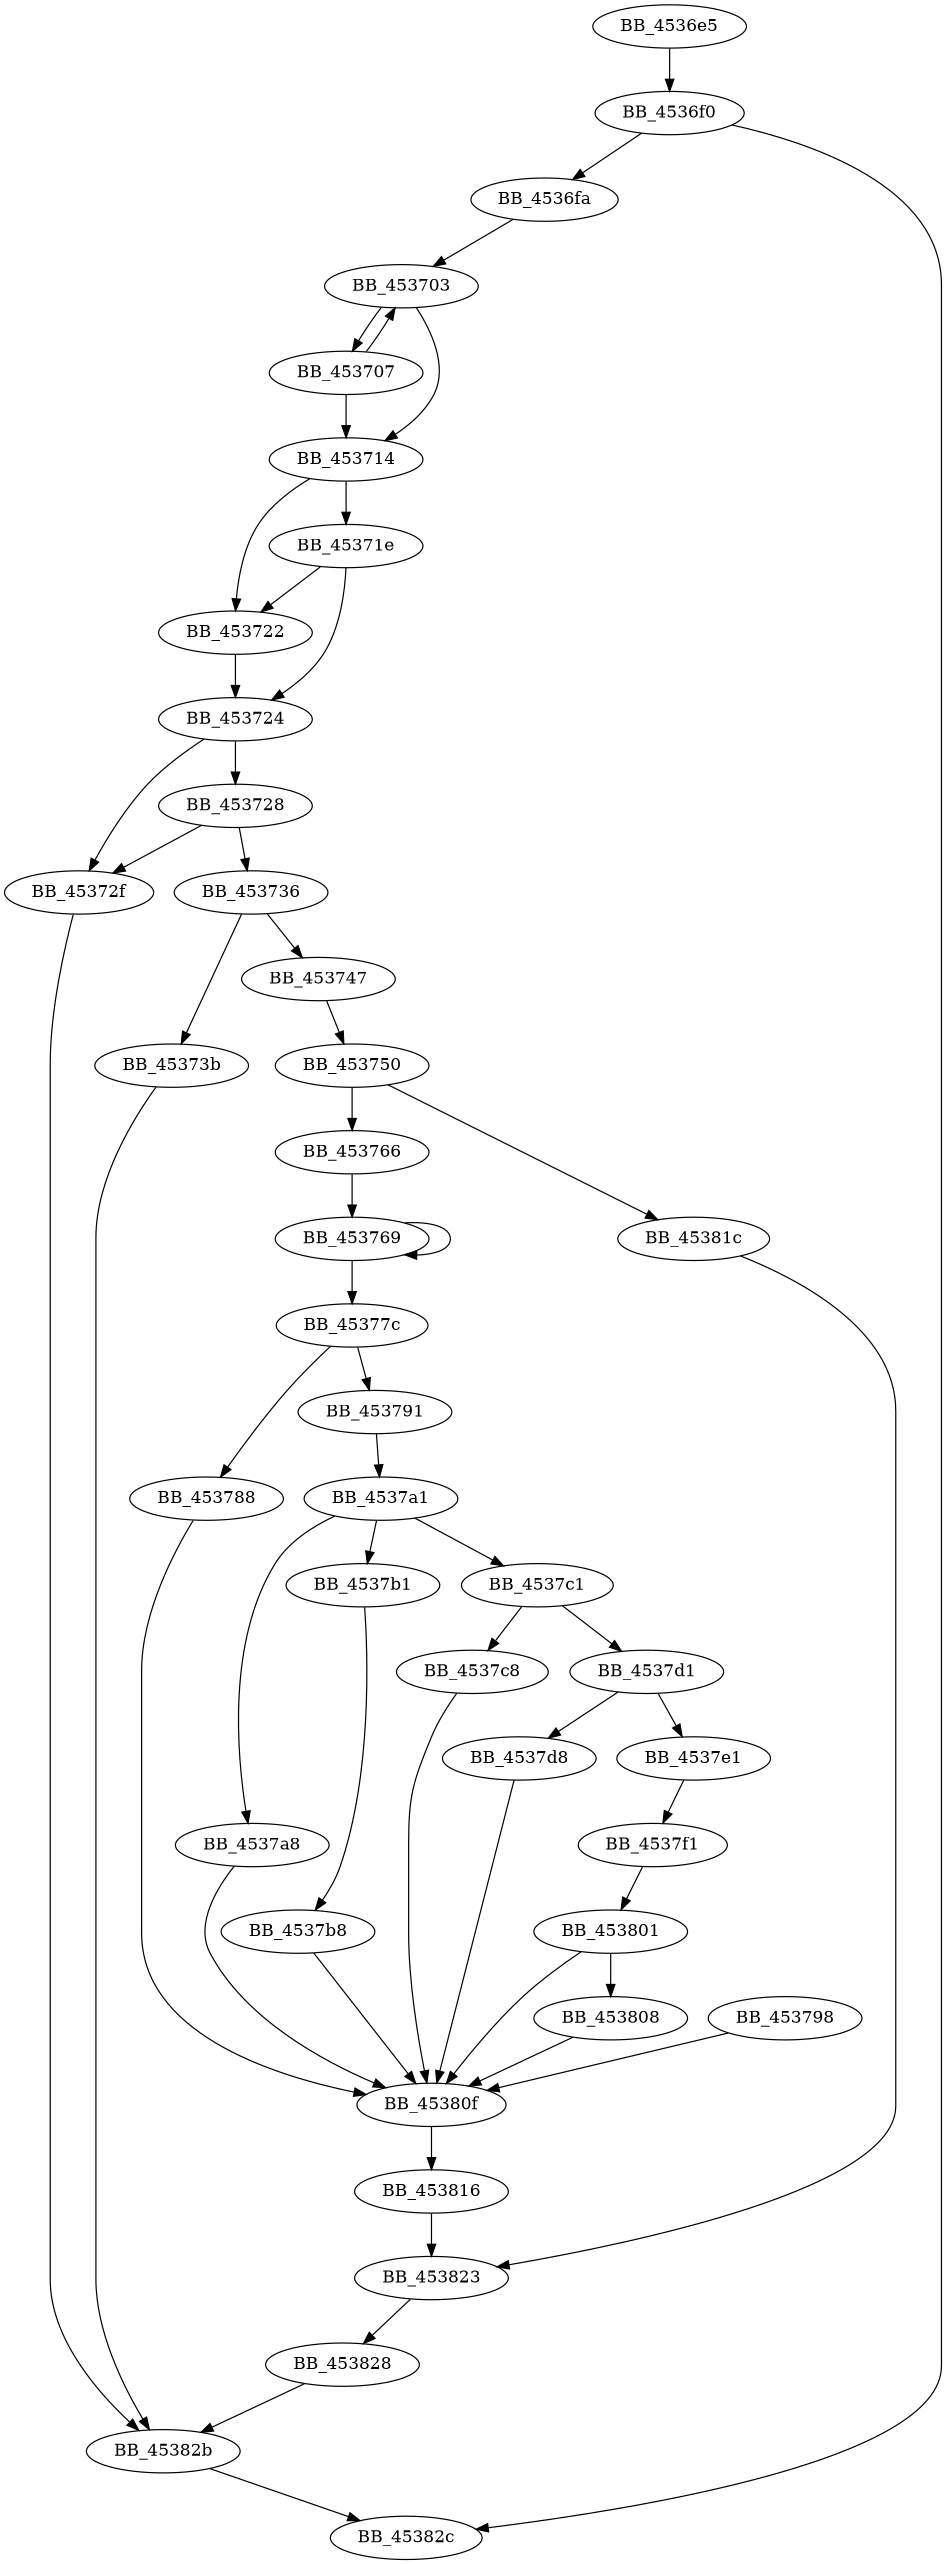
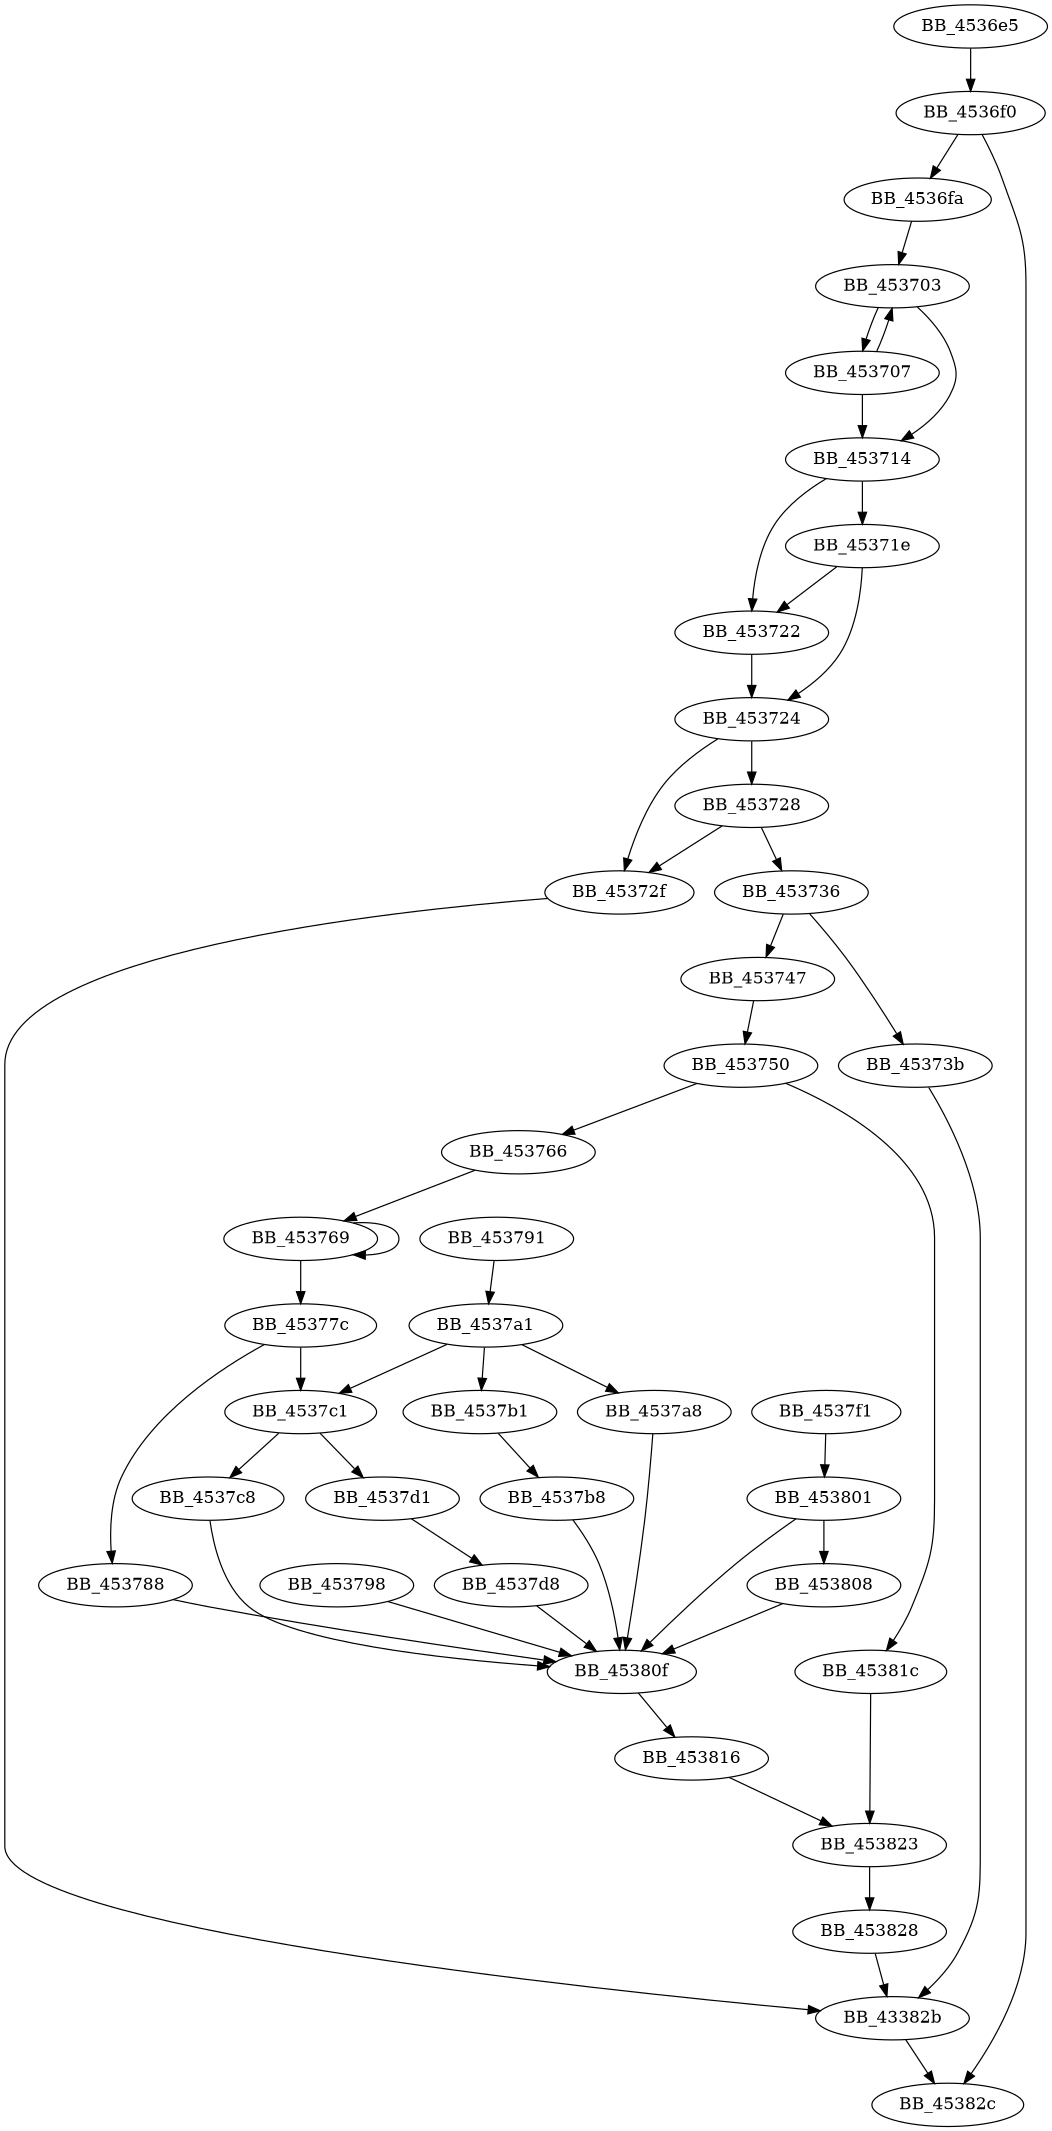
edge "BB_45377c" -> "BB_453791": now "BB_45377c" -> "BB_4537c1"
node "BB_4537e1": removed
node "BB_45382b": label "BB_45382b" -> "BB_43382b"
